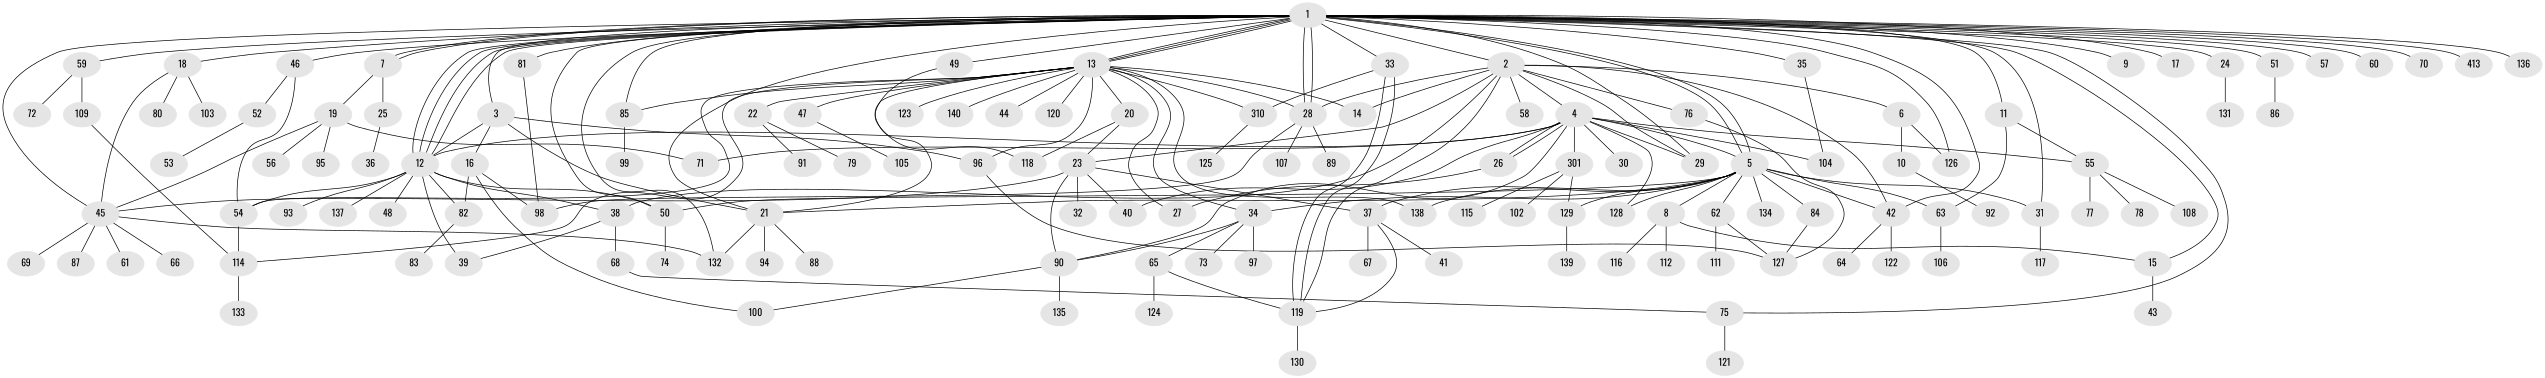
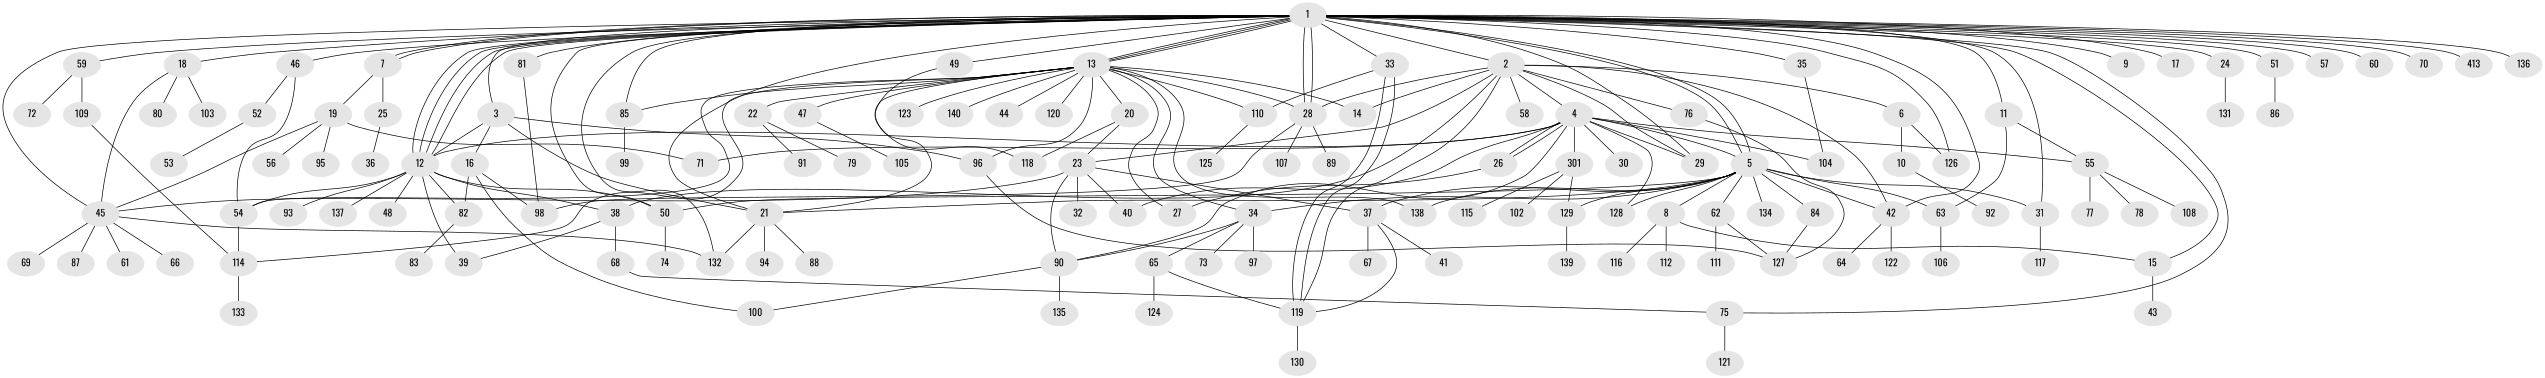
node "310": label "310" -> "110"
